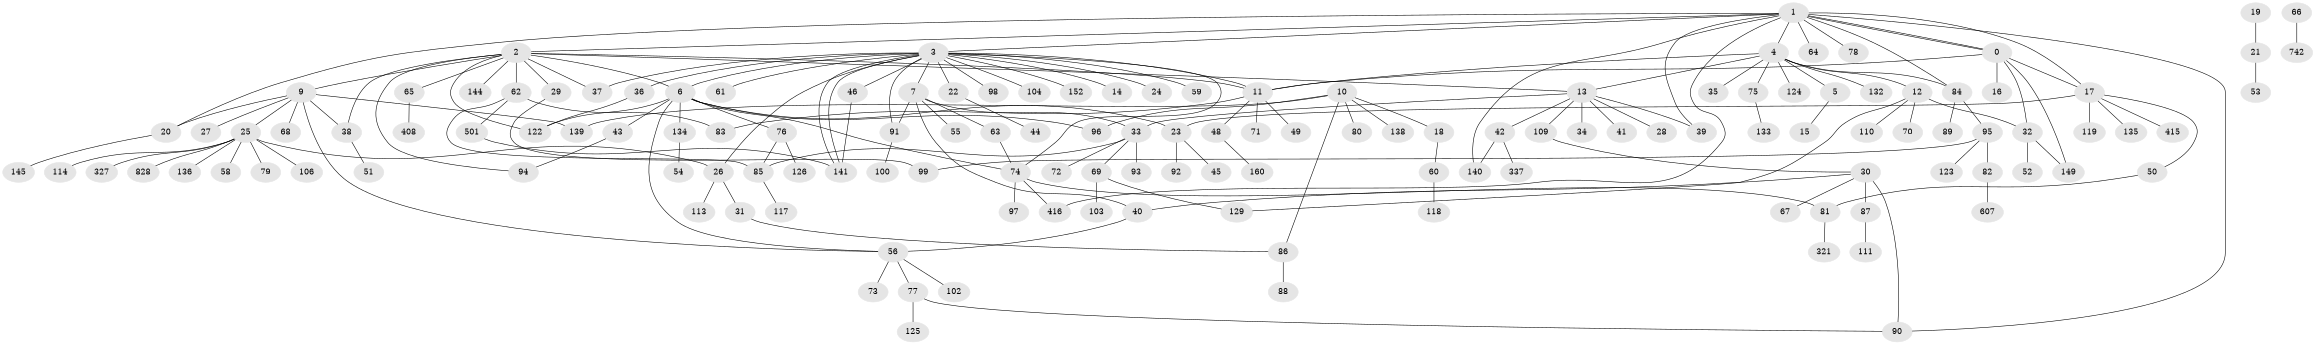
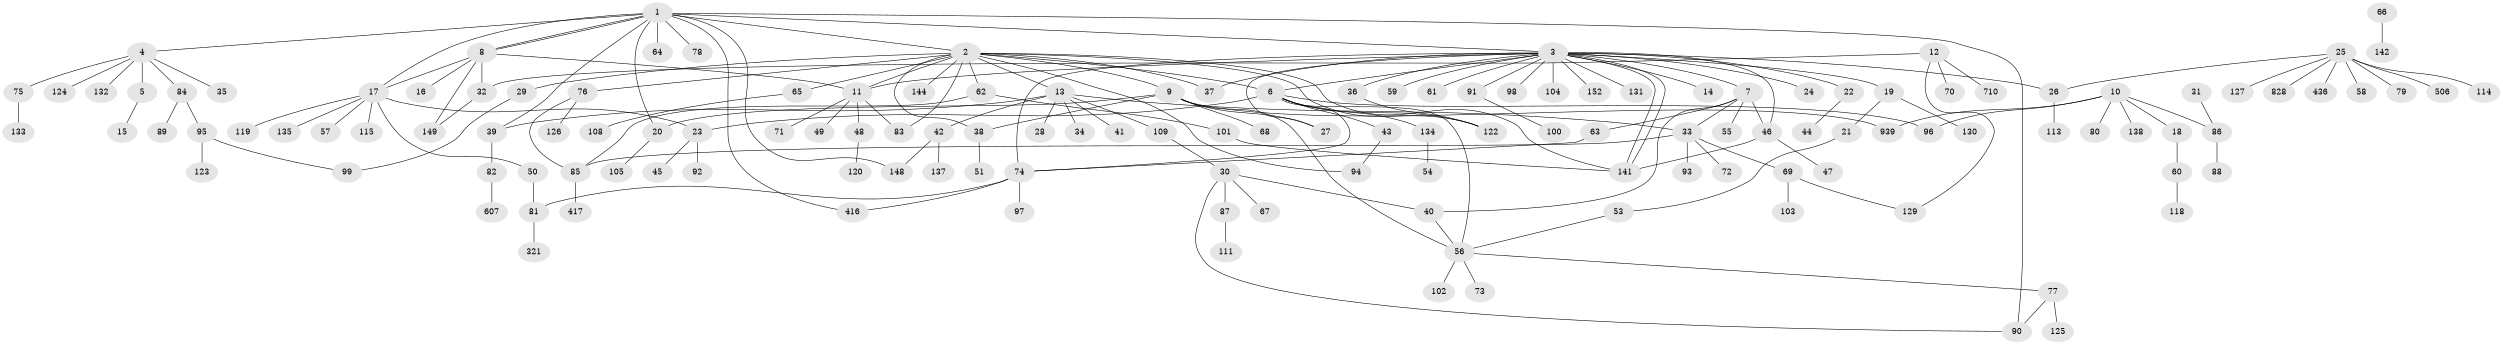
edge "1" -- "84": removed
node "0": label "0" -> "8"
node "742": label "742" -> "142"
edge "3" -- "27": added
edge "4" -- "11": removed
edge "3" -- "19": added
edge "4" -- "13": removed
edge "4" -- "12": removed
edge "2" -- "141": added
node "131": added
edge "7" -- "91": now "7" -- "46"
edge "9" -- "25": removed
edge "62" -- "83": now "2" -- "83"
edge "6" -- "76": now "2" -- "76"
node "57": added
node "408": label "408" -> "108"
node "501": label "501" -> "101"
node "139": label "139" -> "939"
node "110": label "110" -> "710"
node "130": added
node "415": label "415" -> "115"
edge "95" -- "82": now "39" -- "82"
node "145": label "145" -> "105"
node "327": label "327" -> "127"
node "136": label "136" -> "436"
node "106": label "106" -> "506"
node "160": label "160" -> "120"
node "140": label "140" -> "148"
node "337": label "337" -> "137"
node "47": added
node "52": removed
edge "26" -- "31": removed
node "117": label "117" -> "417"
edge "53" -- "56": added
